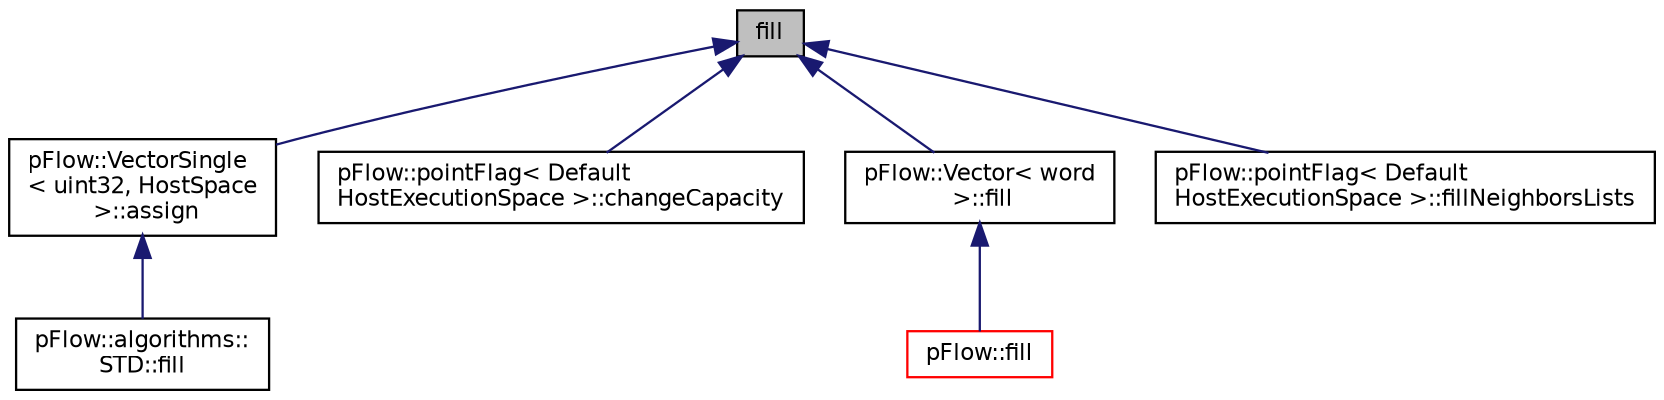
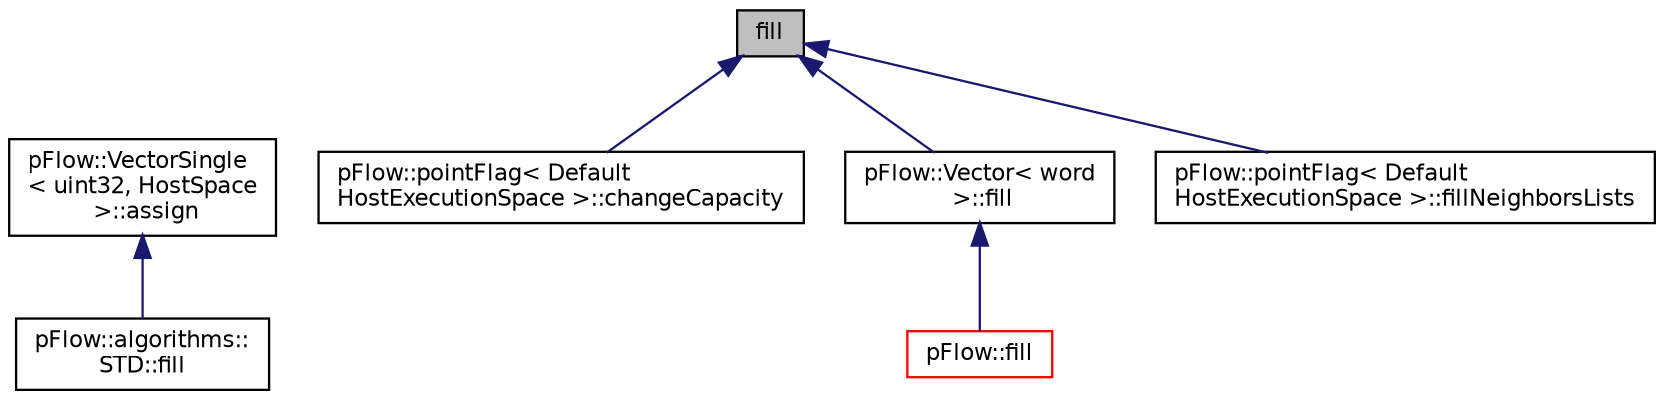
edge "pFlow::VectorSingle < uint32, HostSpace >::assign" -> "fill": removed
